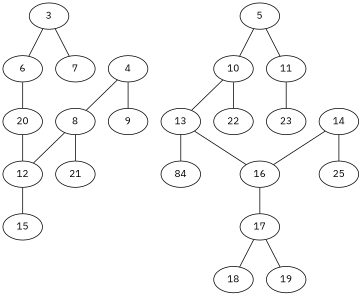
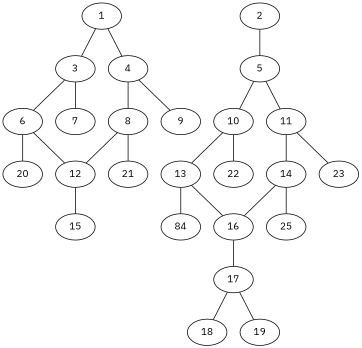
node "1": added
node "2": added
edge "20" -- "12": now "6" -- "12"
edge "11" -- "14": added
